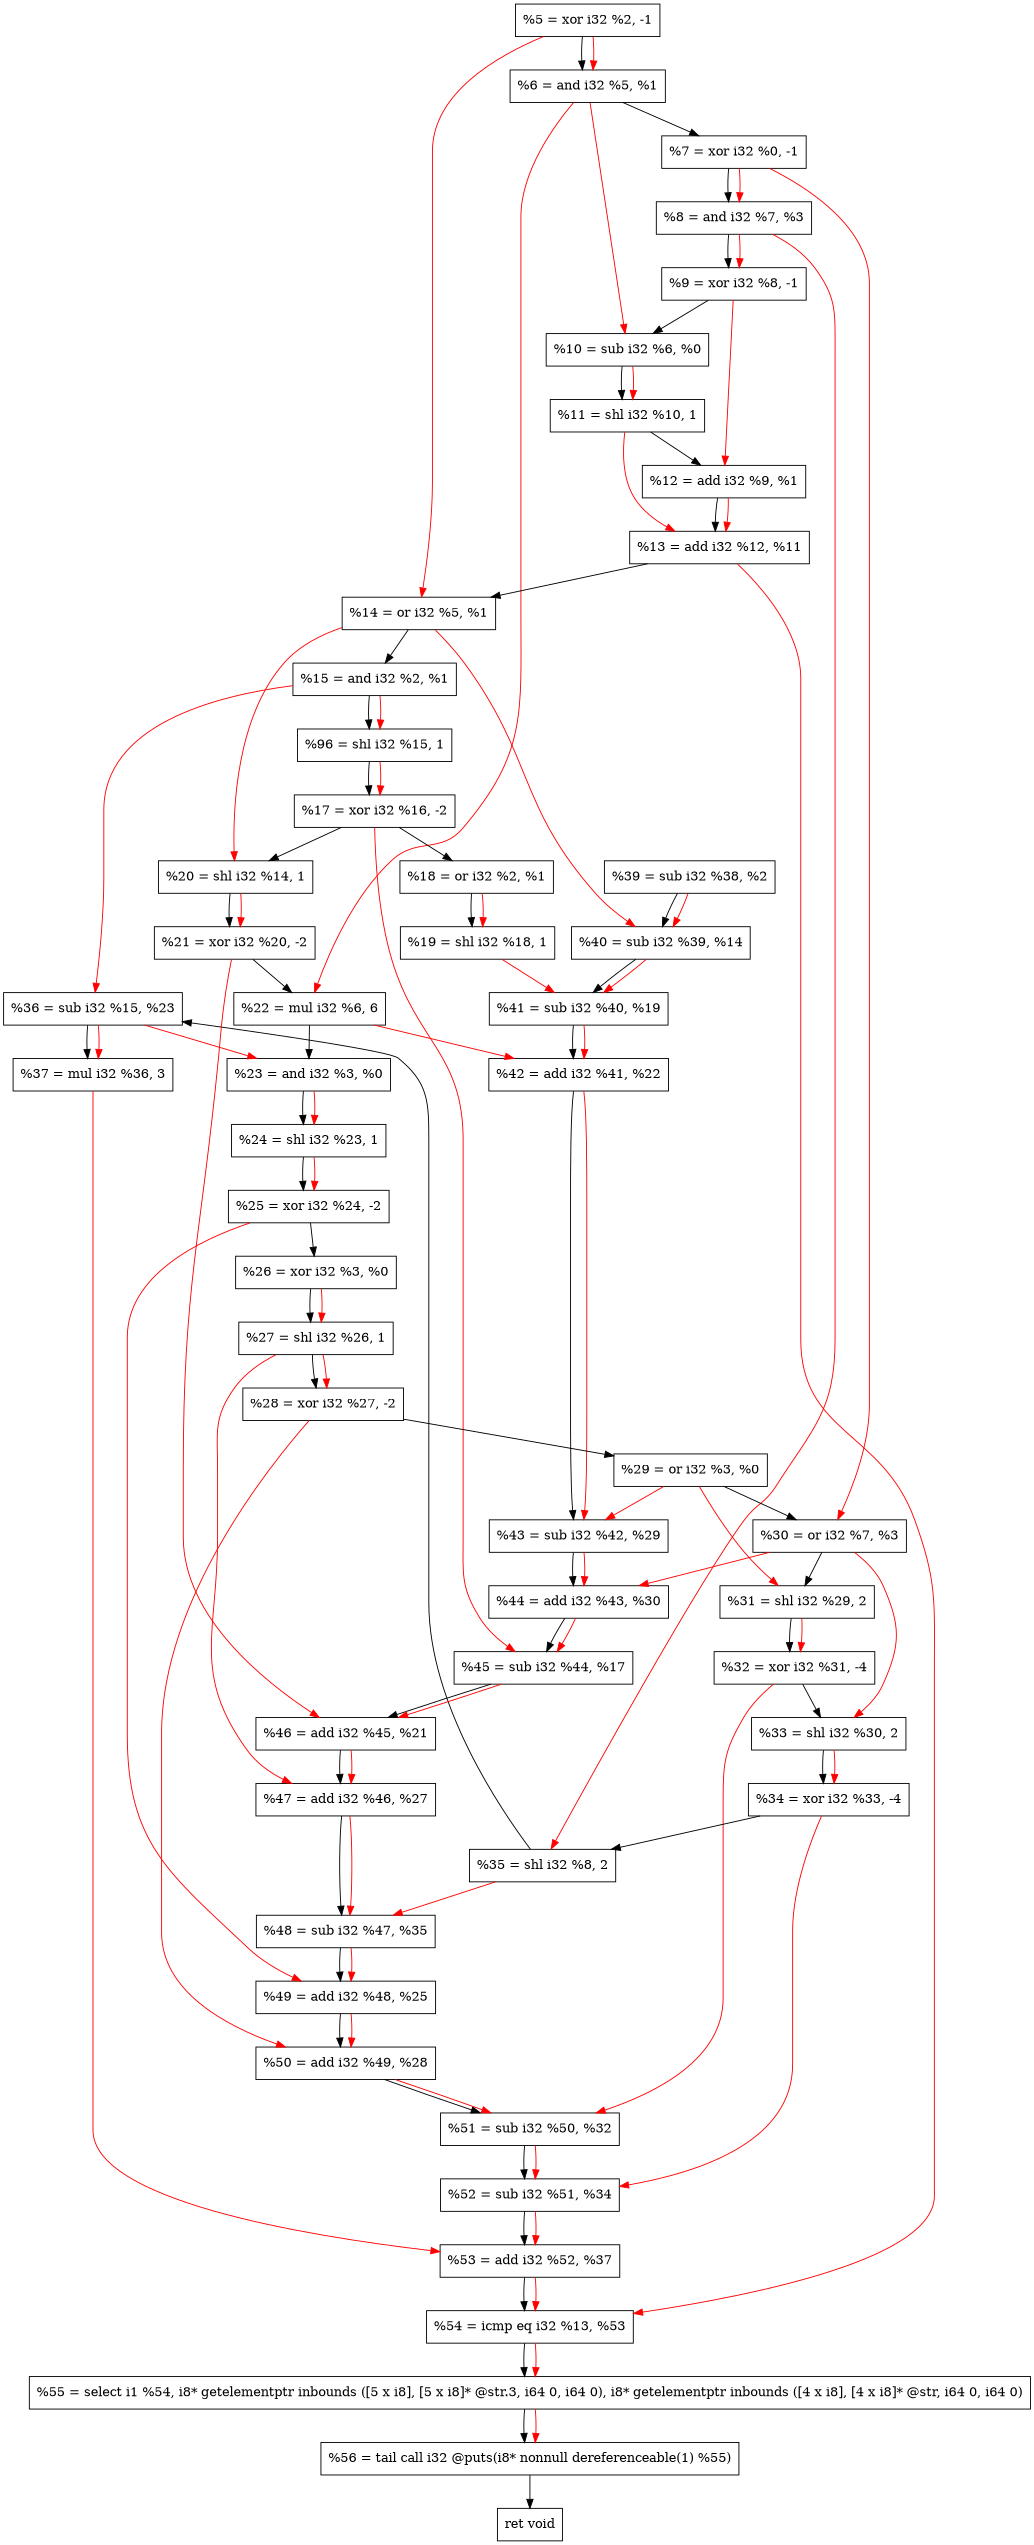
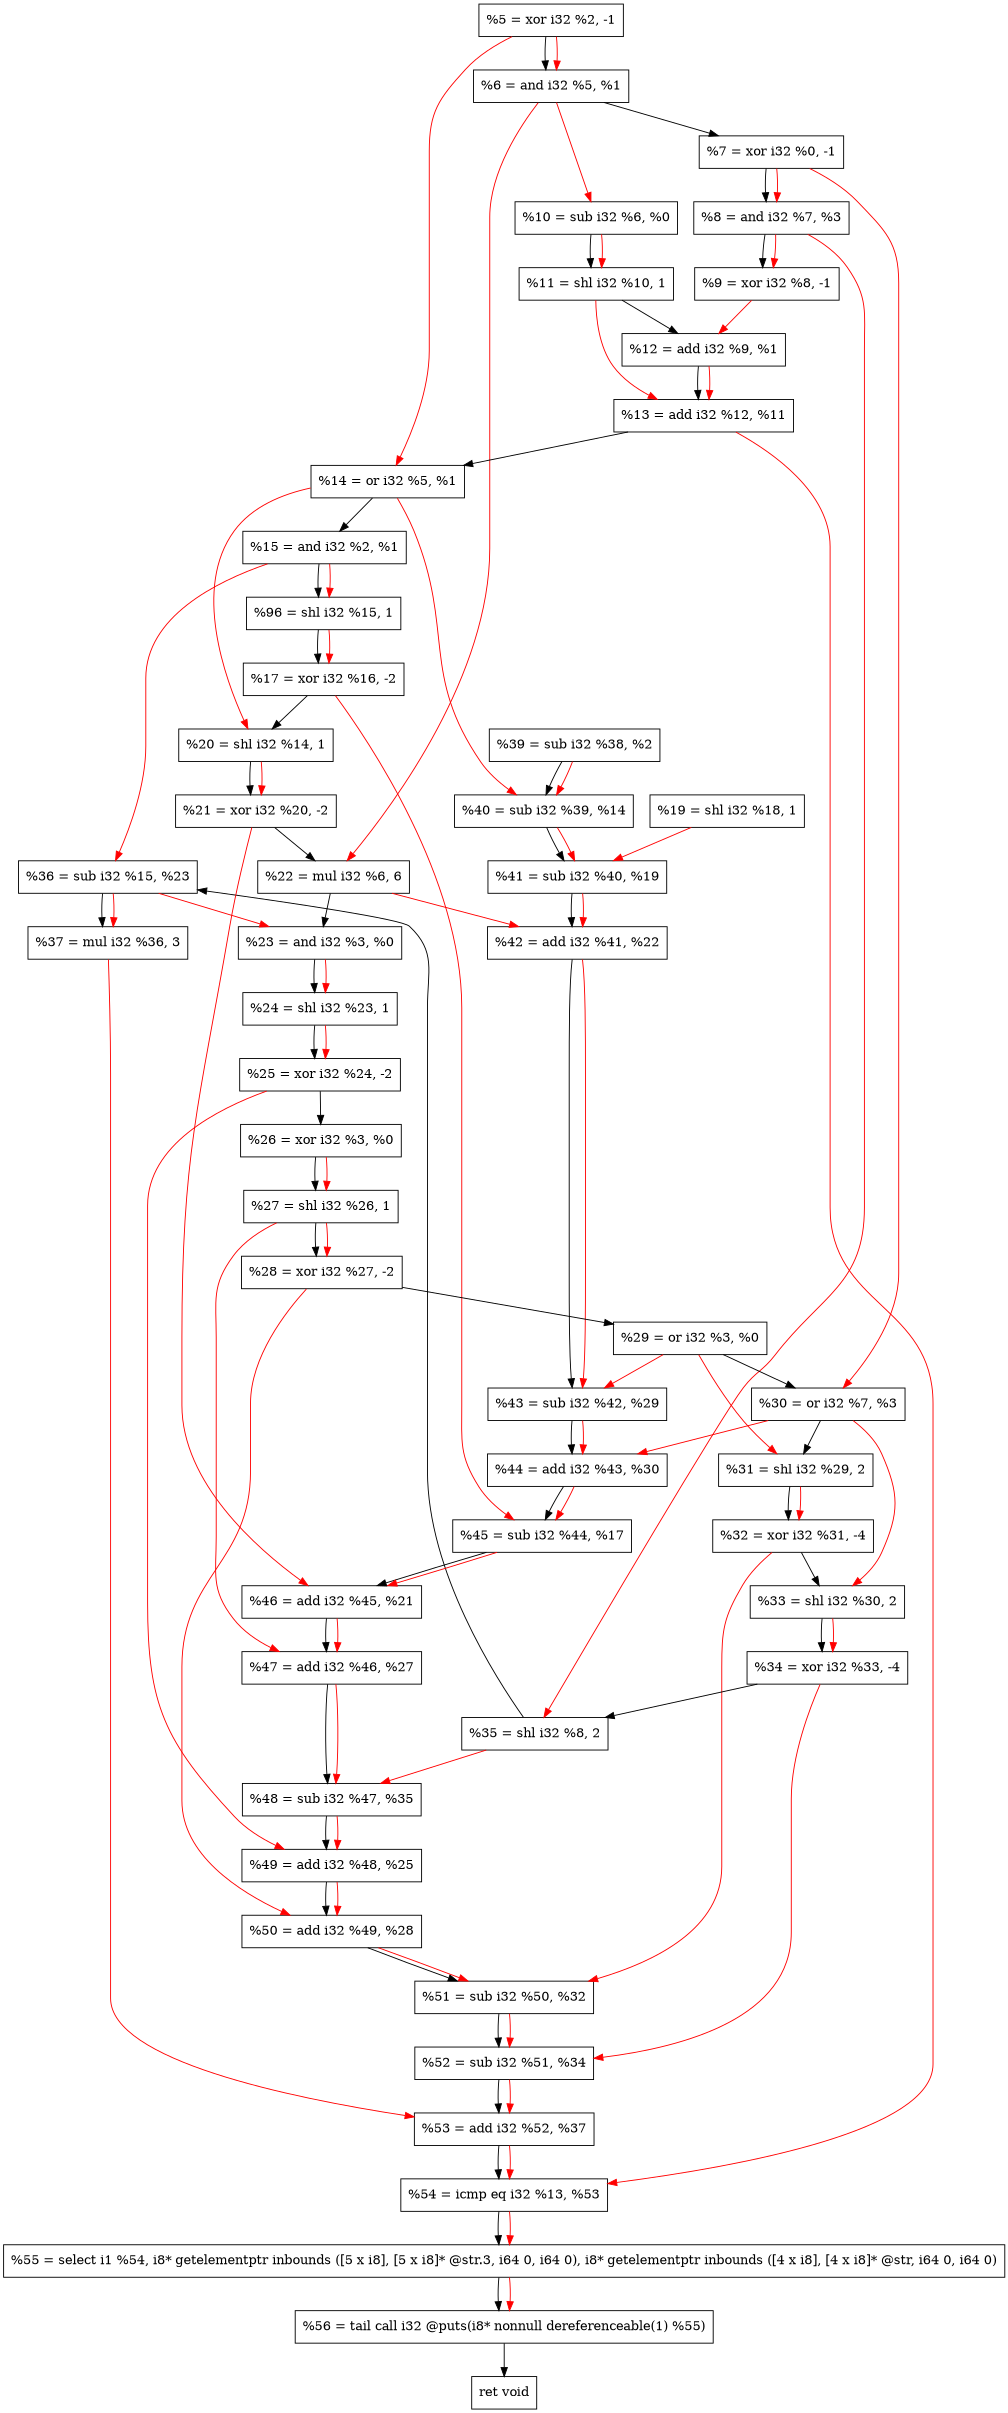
edge "%9 = xor i32 %8, -1" -> "%10 = sub i32 %6, %0": removed
node "%18 = or i32 %2, %1": removed
